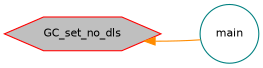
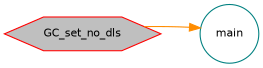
edge "main" -> "GC_set_no_dls": reversed
